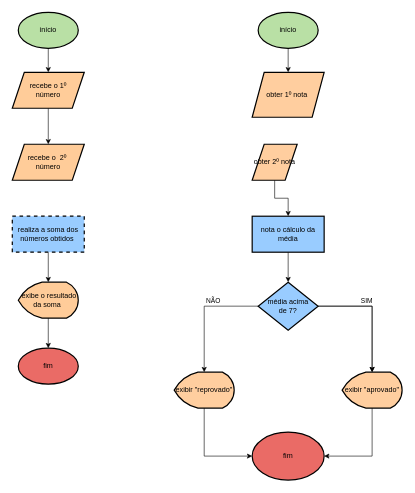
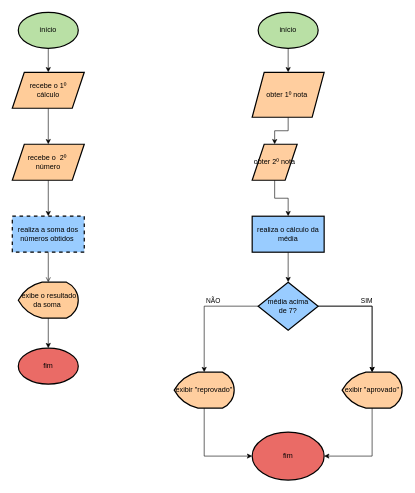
node "recebe o 1º número": label "recebe o 1º número" -> "recebe o 1º cálculo"
edge "obter 1º nota" -> "obter 2º nota": added
edge "recebe o 2º número" -> "realiza a soma dos números obtidos": added
node "nota o cálculo da média": label "nota o cálculo da média" -> "realiza o cálculo da média"
edge "realiza a soma dos números obtidos" -> "exibe o resultado da soma": arrowhead classic -> open
